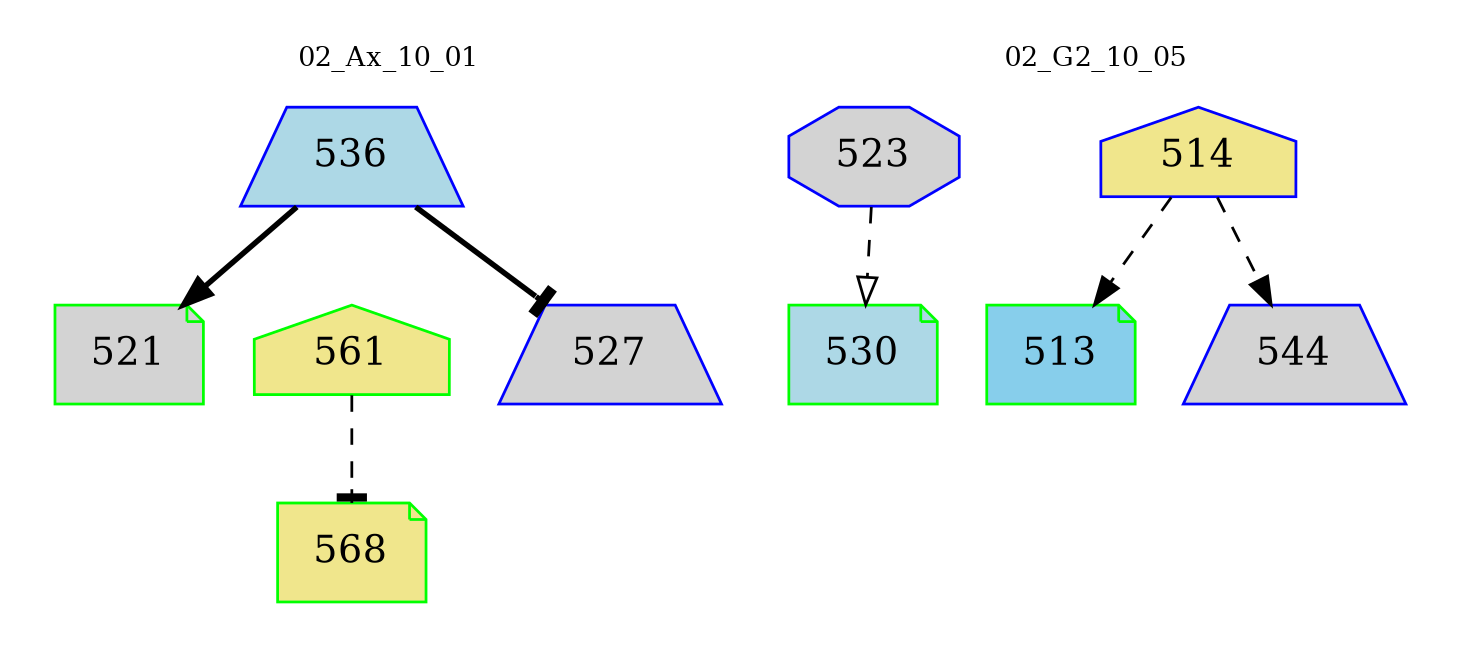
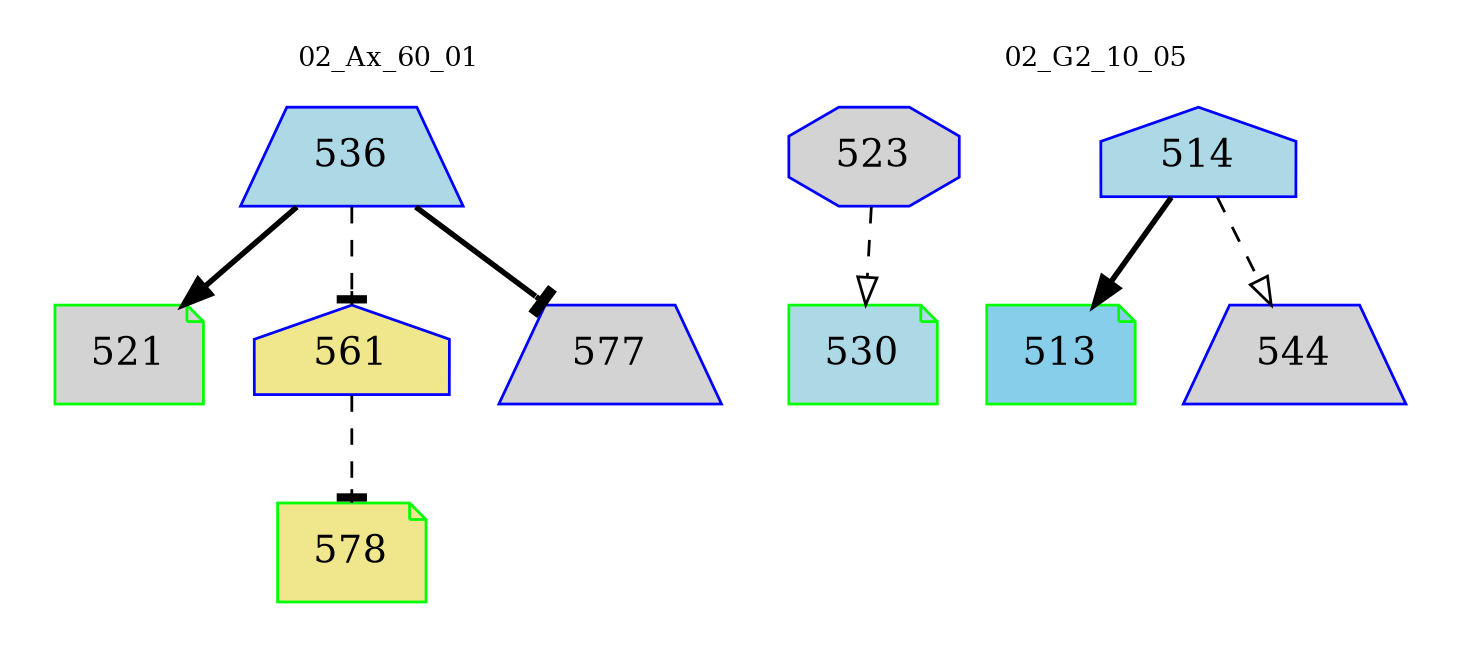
cluster "02_Ax_10_01": label "02_Ax_10_01" -> "02_Ax_60_01"
node "514": fillcolor khaki -> lightblue
edge "514" -> "544": arrowhead normal -> onormal
edge "514" -> "513": style dashed -> bold
edge "536" -> "561": added
node "561": color green -> blue
node "527": label "527" -> "577"
node "568": label "568" -> "578"
